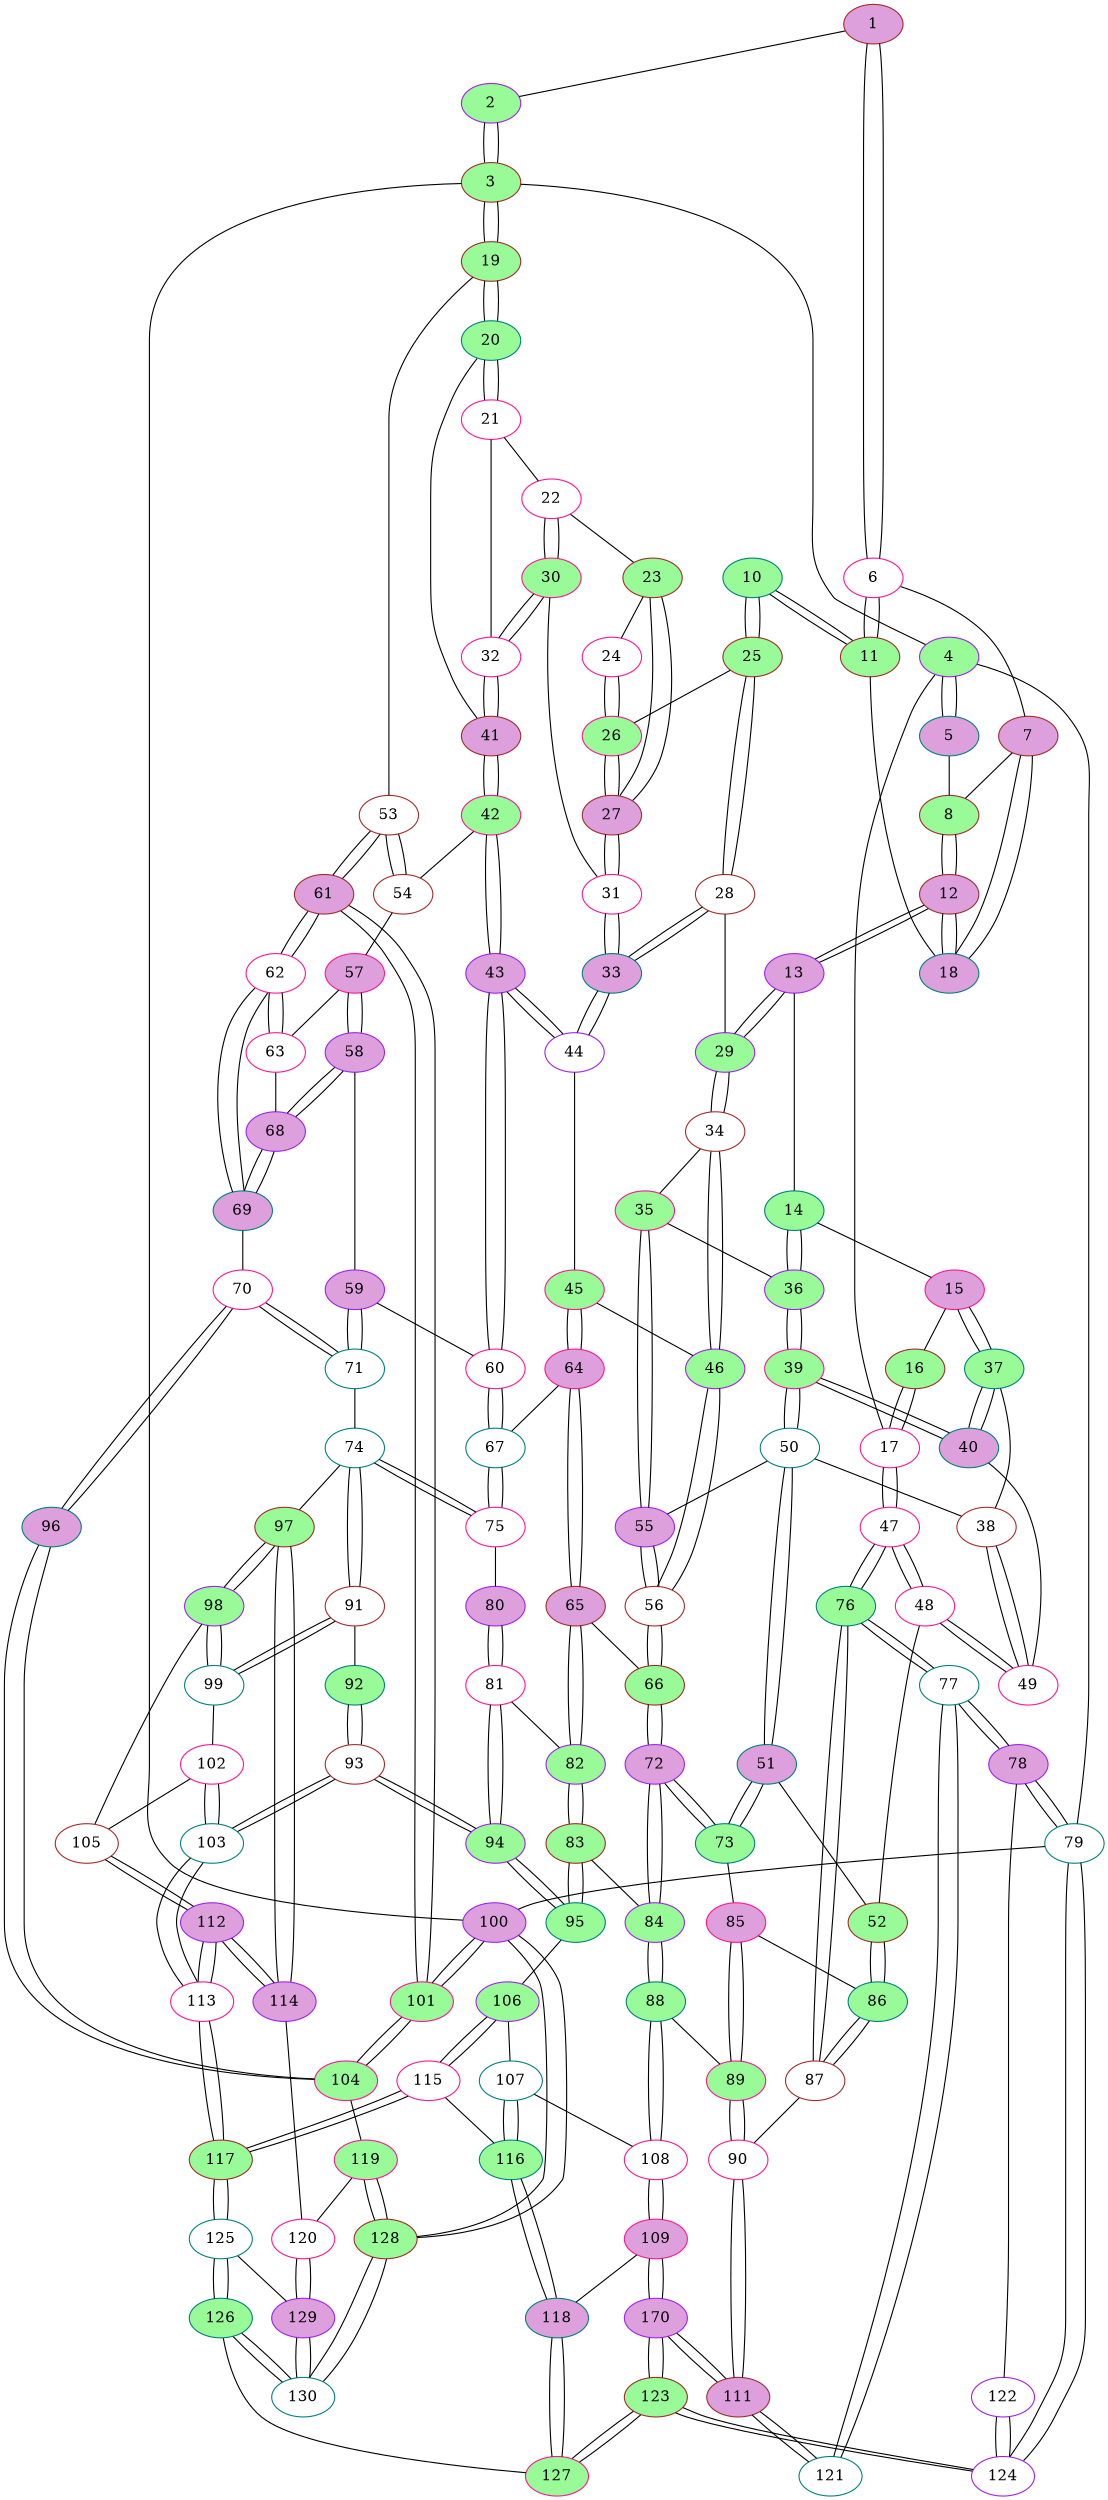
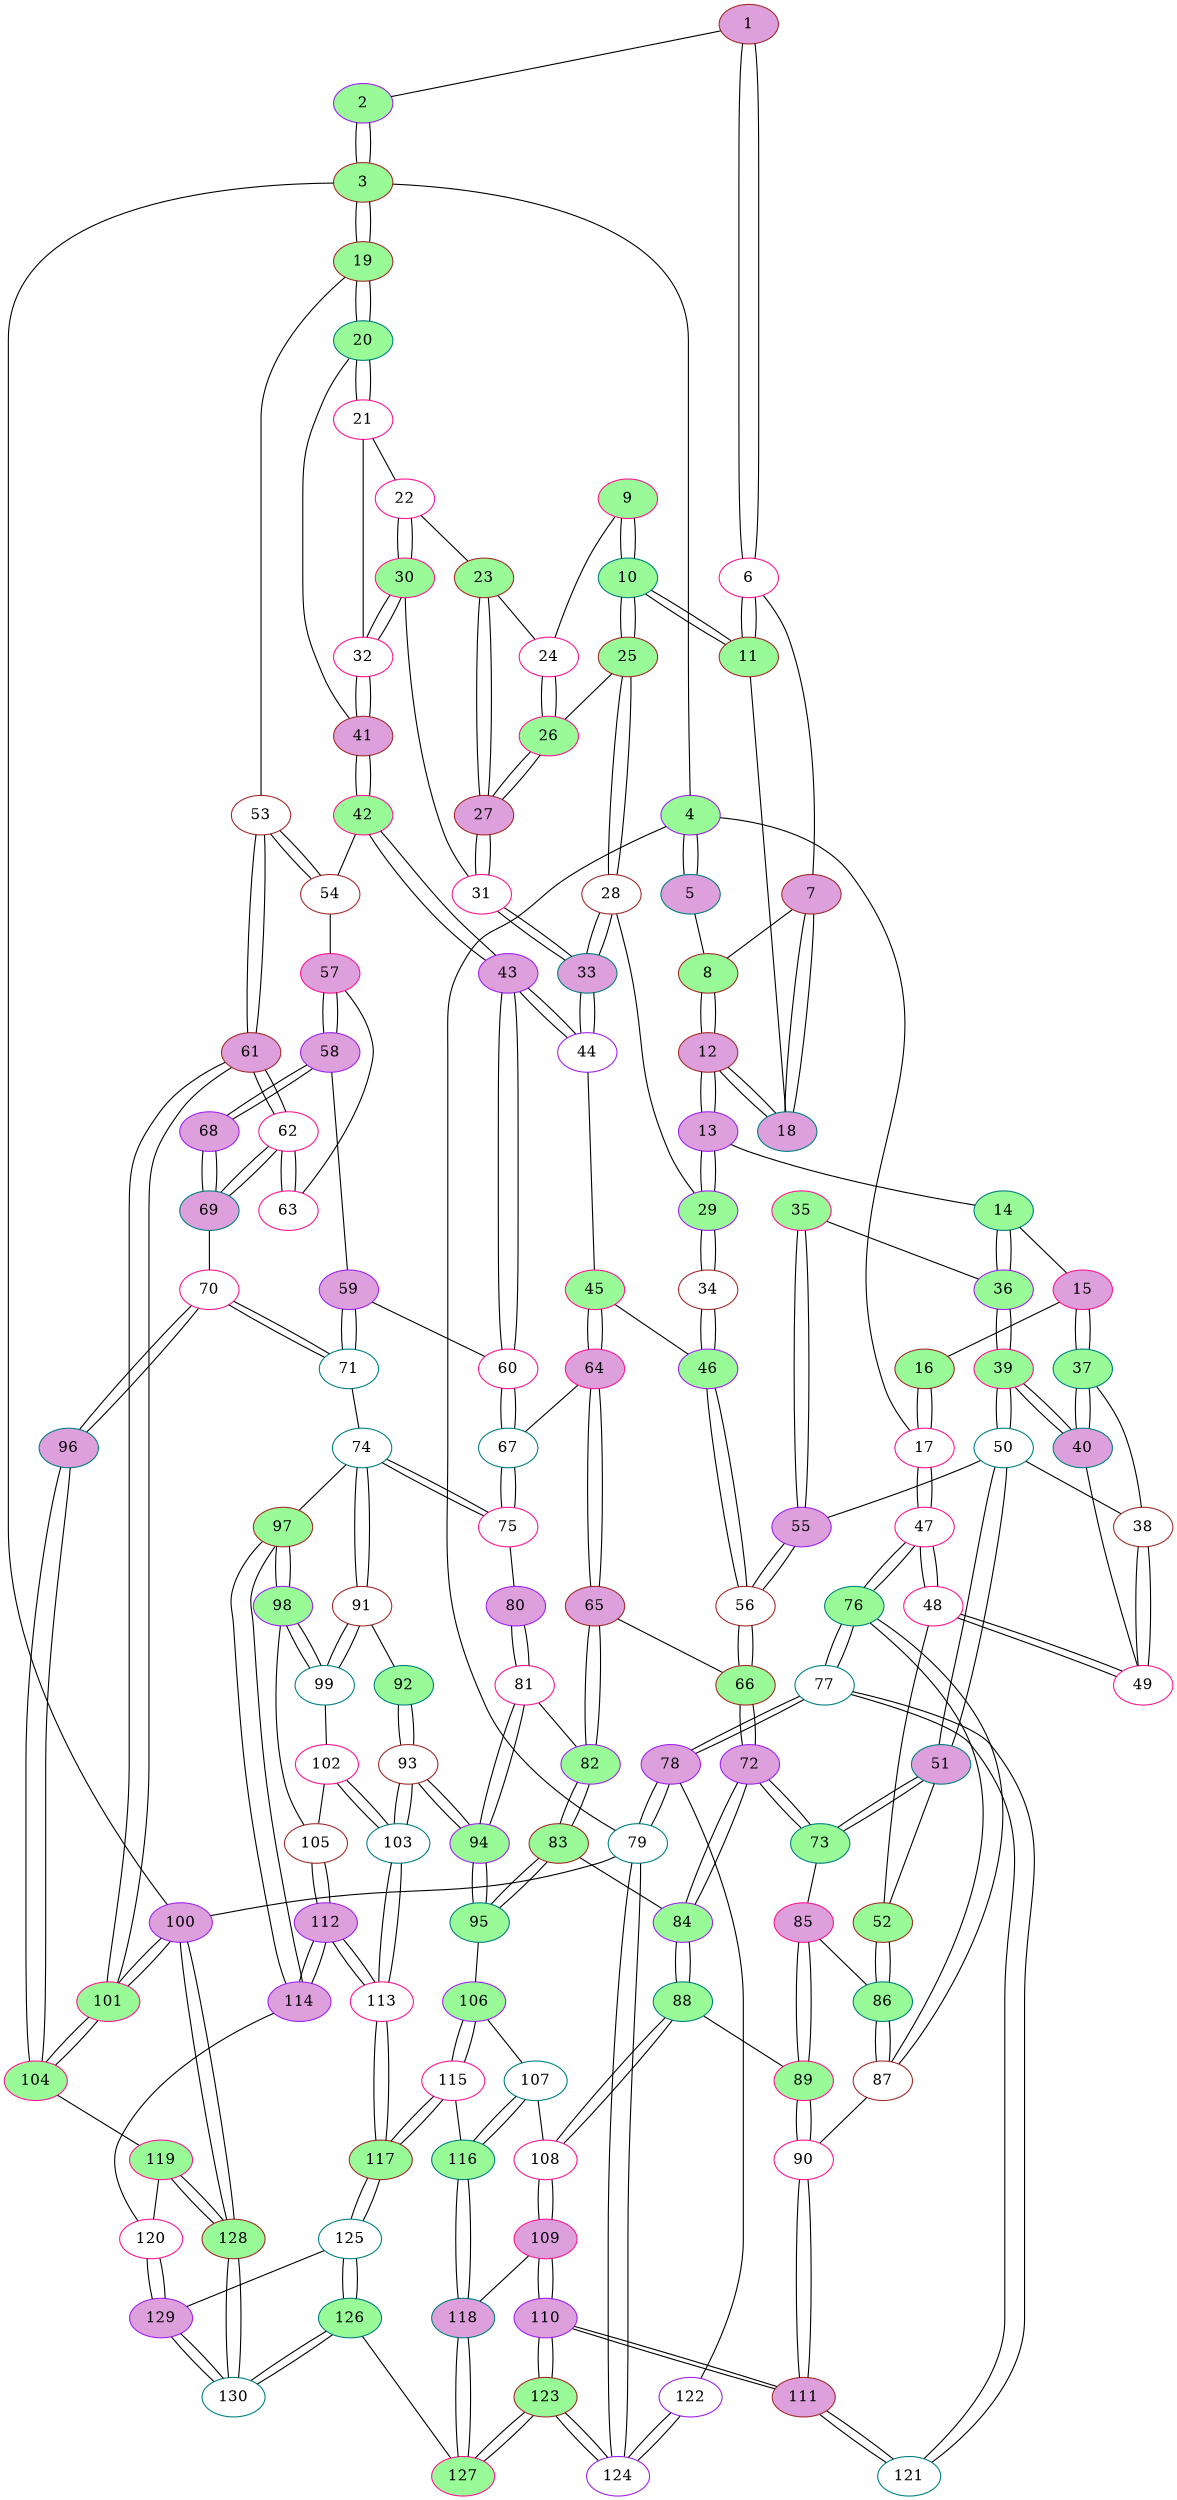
node "9": added
edge "63" -- "68": removed
edge "34" -- "35": removed
node "170": label "170" -> "110"
